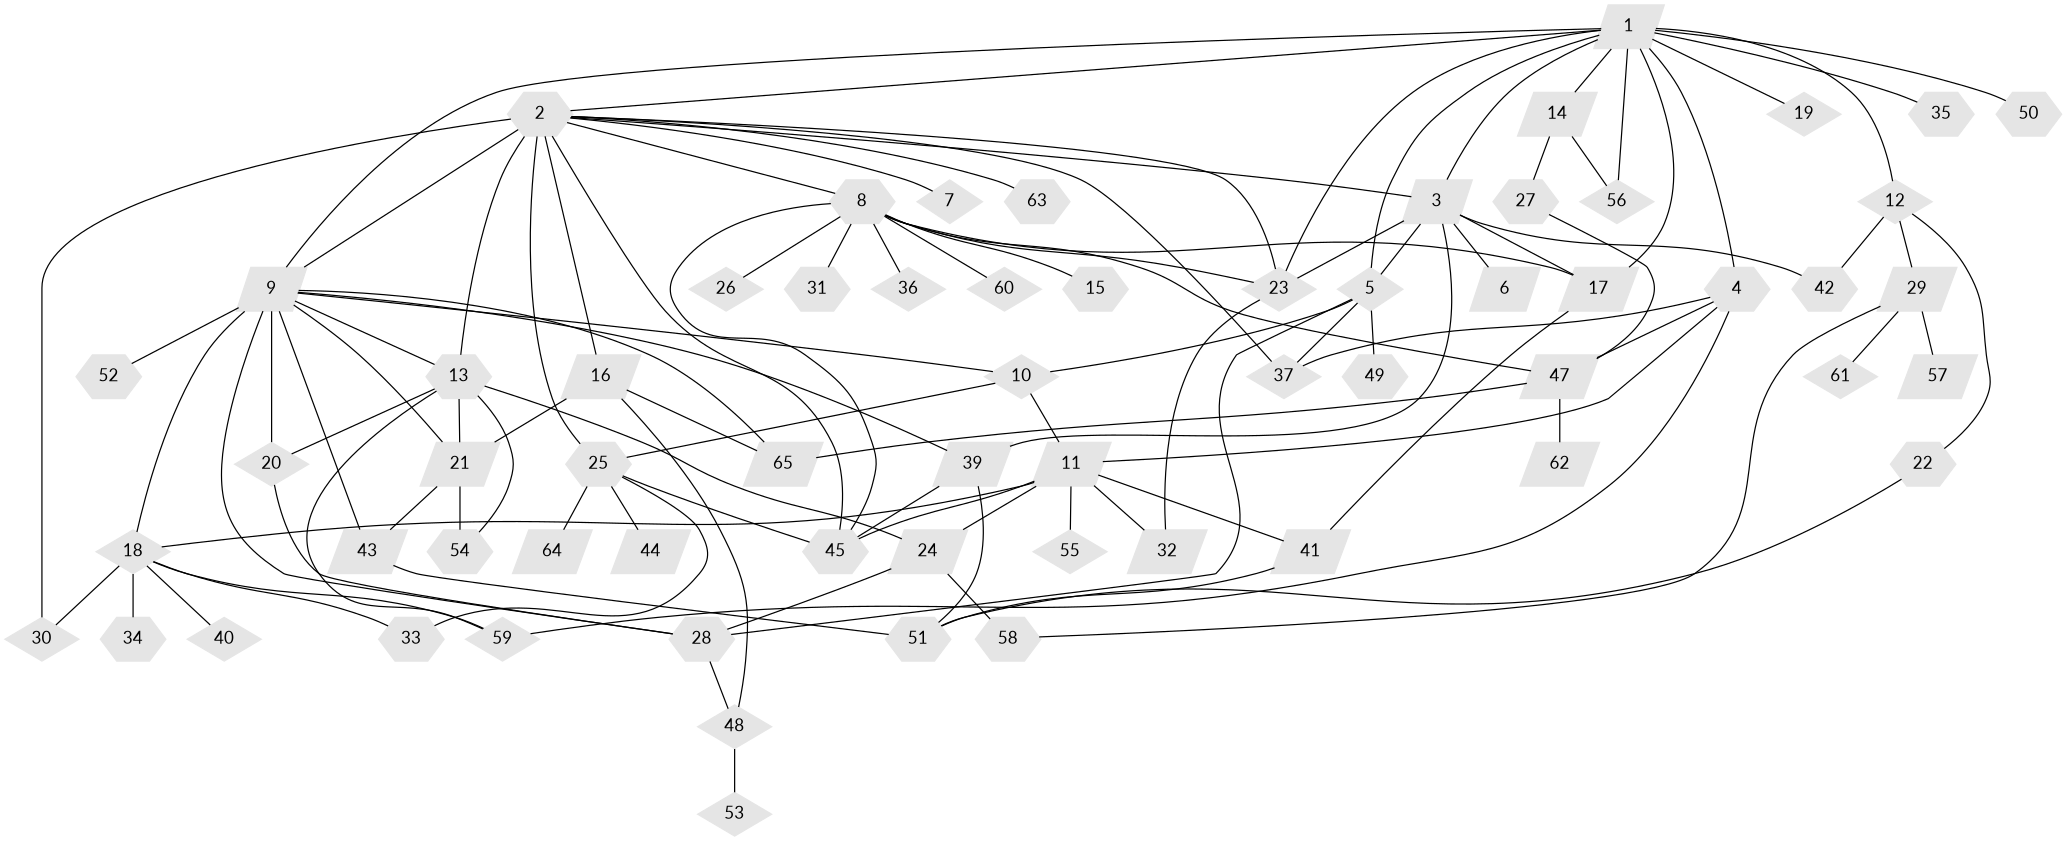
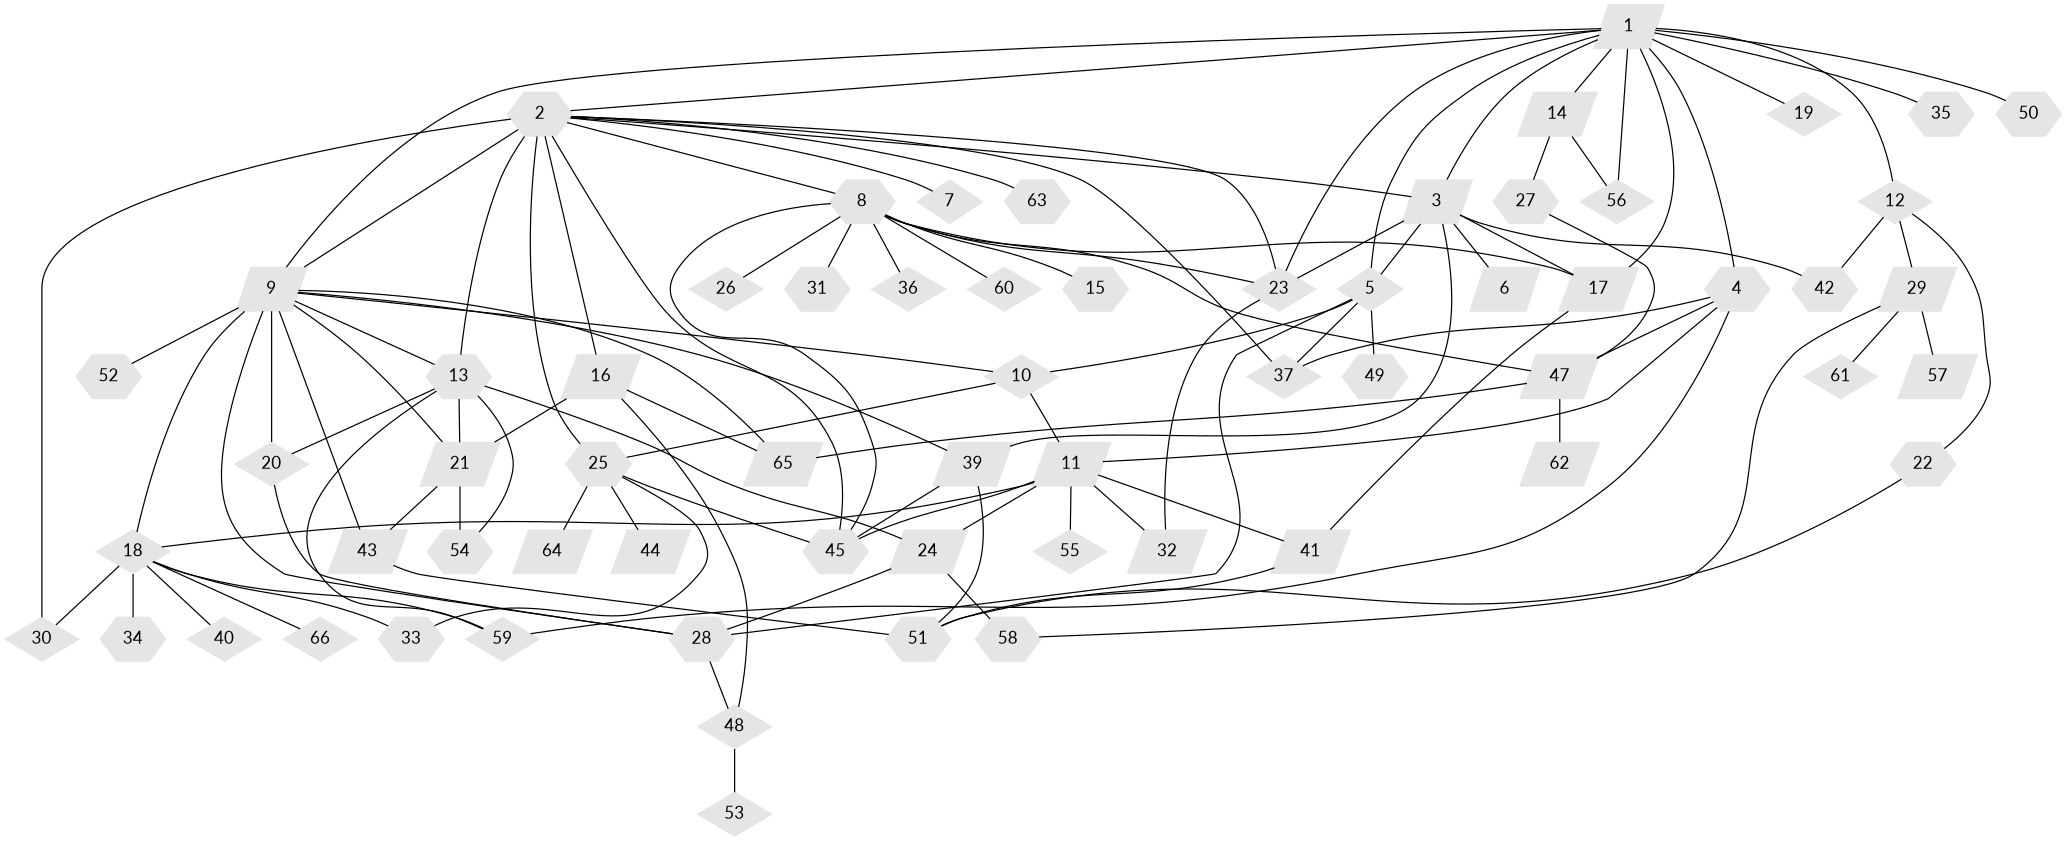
node "66": added
